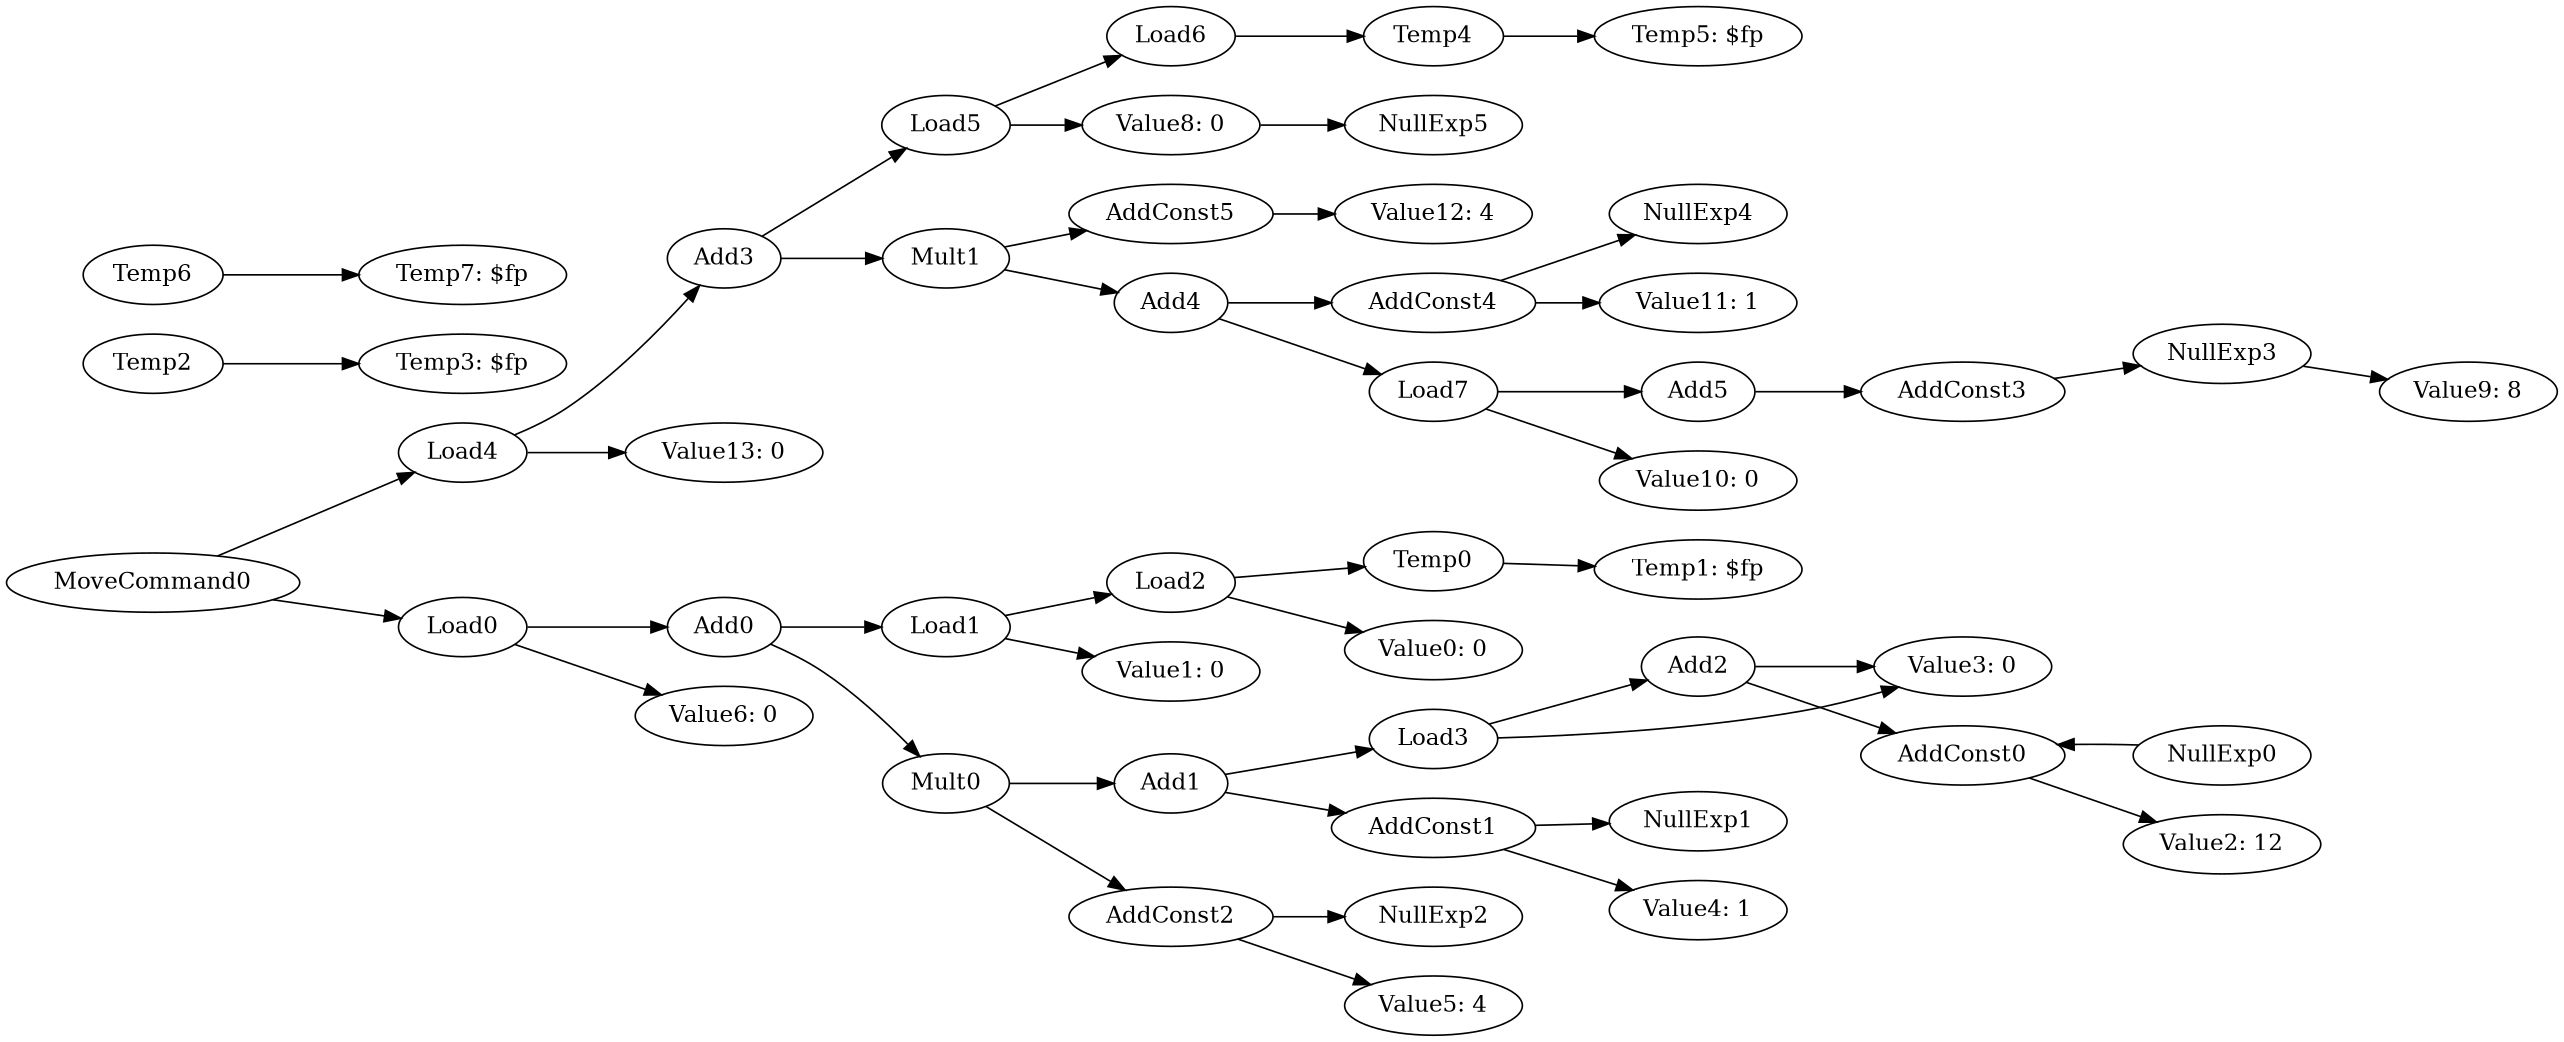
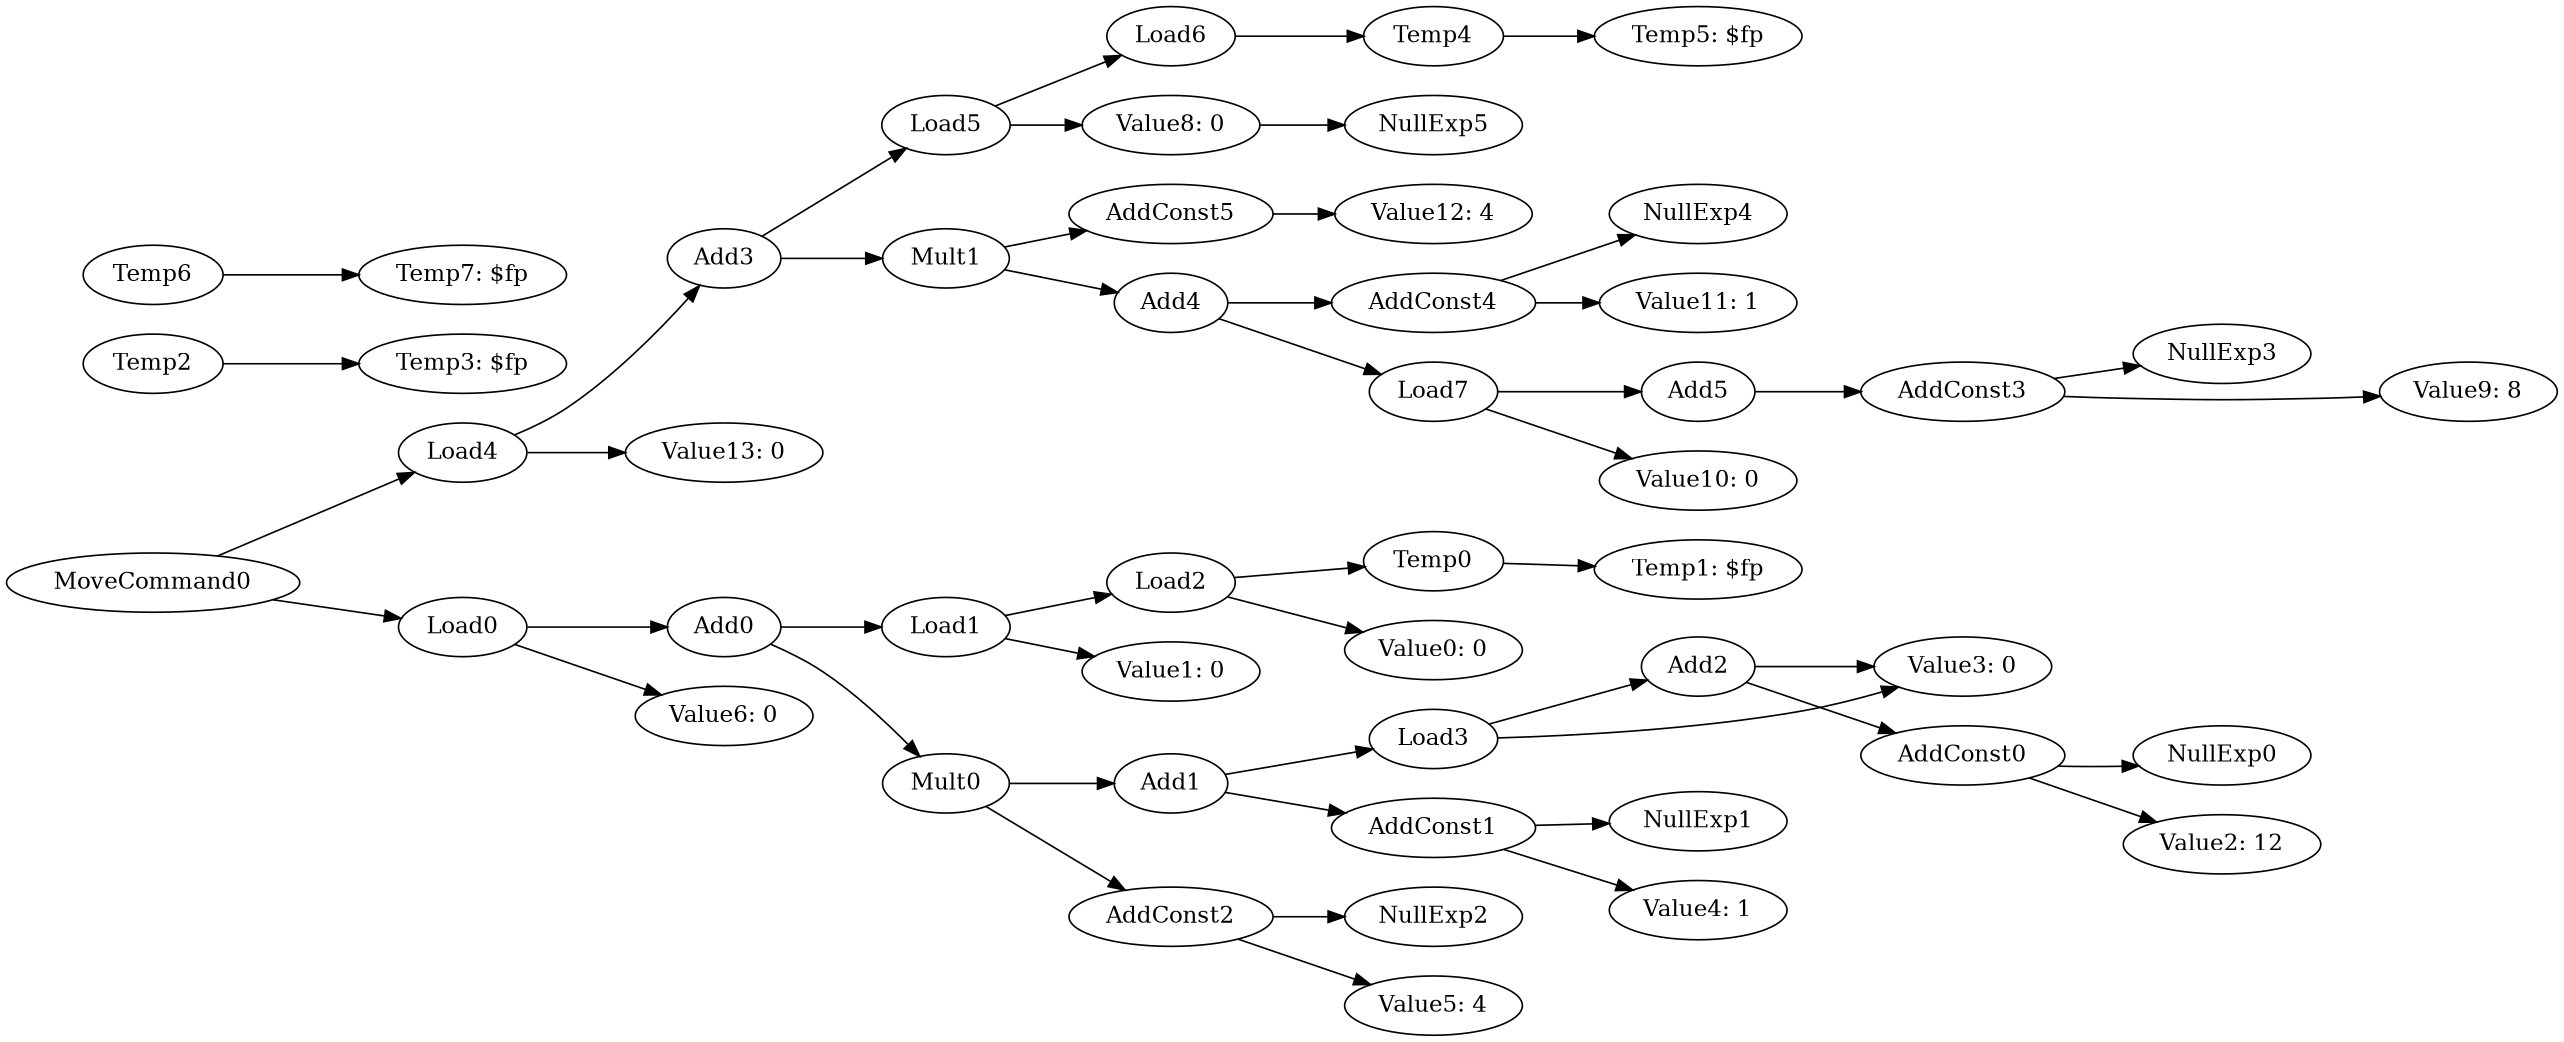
edge "NullExp3" -> "Value9: 8": now "AddConst3" -> "Value9: 8"
edge "NullExp0" -> "AddConst0": reversed
